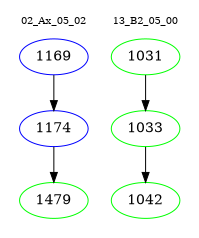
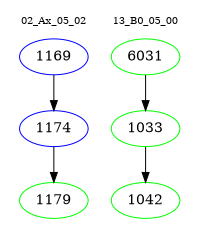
cluster "13_B2_05_00": label "13_B2_05_00" -> "13_B0_05_00"
node "1031": label "1031" -> "6031"
node "1479": label "1479" -> "1179"
